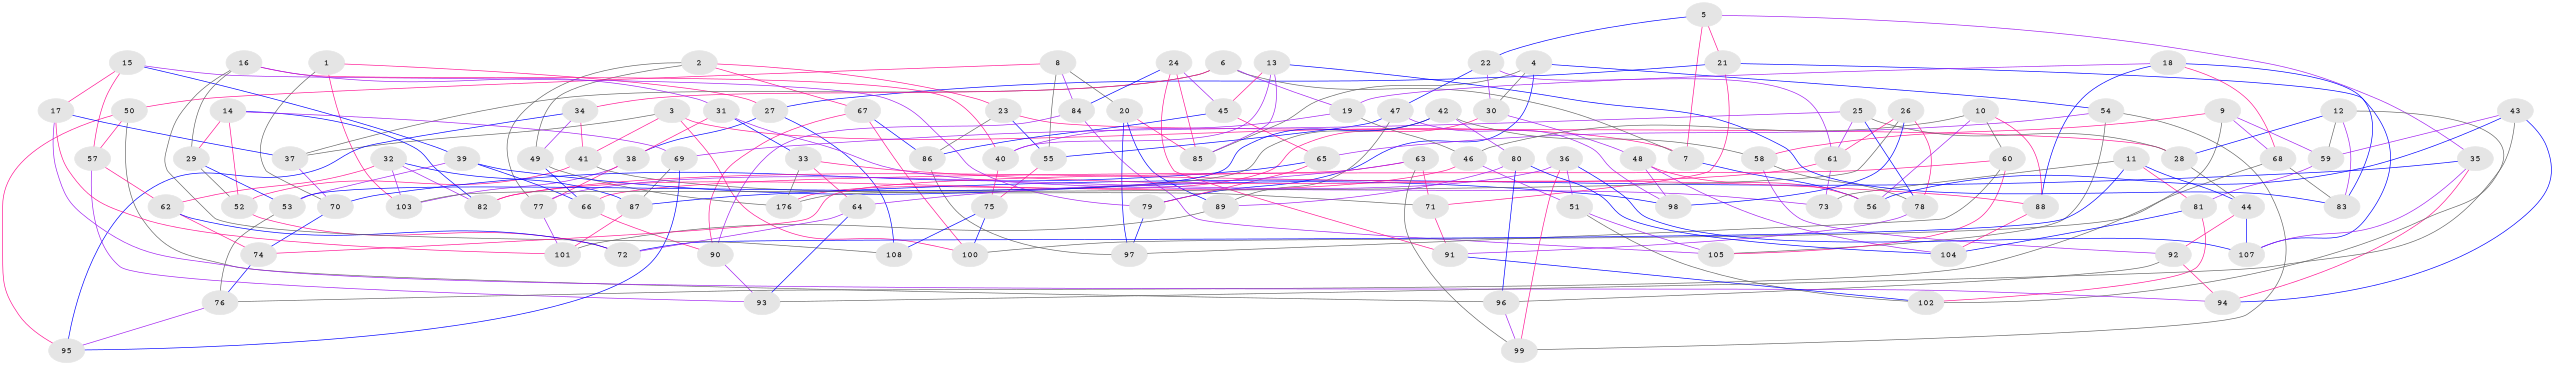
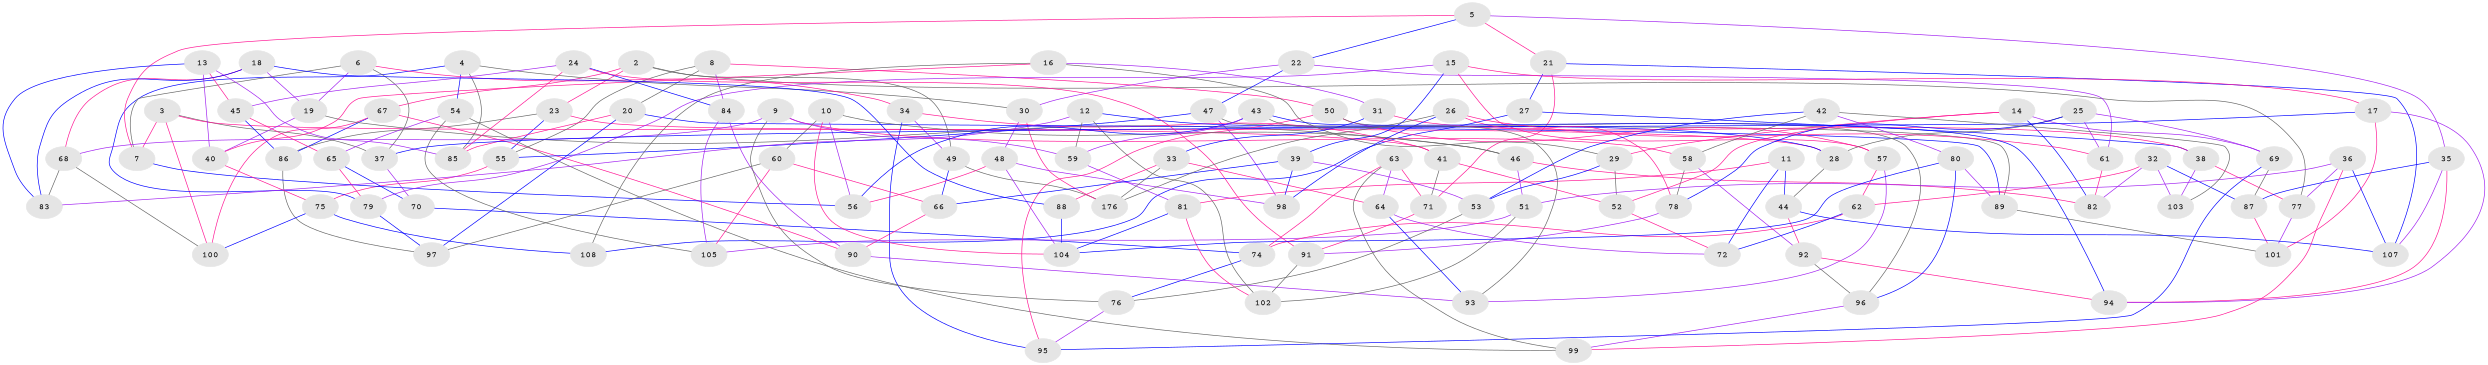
node "1": removed
edge "10" -- "88": now "10" -- "104"
node "73": removed
edge "88" -- "104": color deeppink -> blue
edge "91" -- "102": color blue -> gray40
